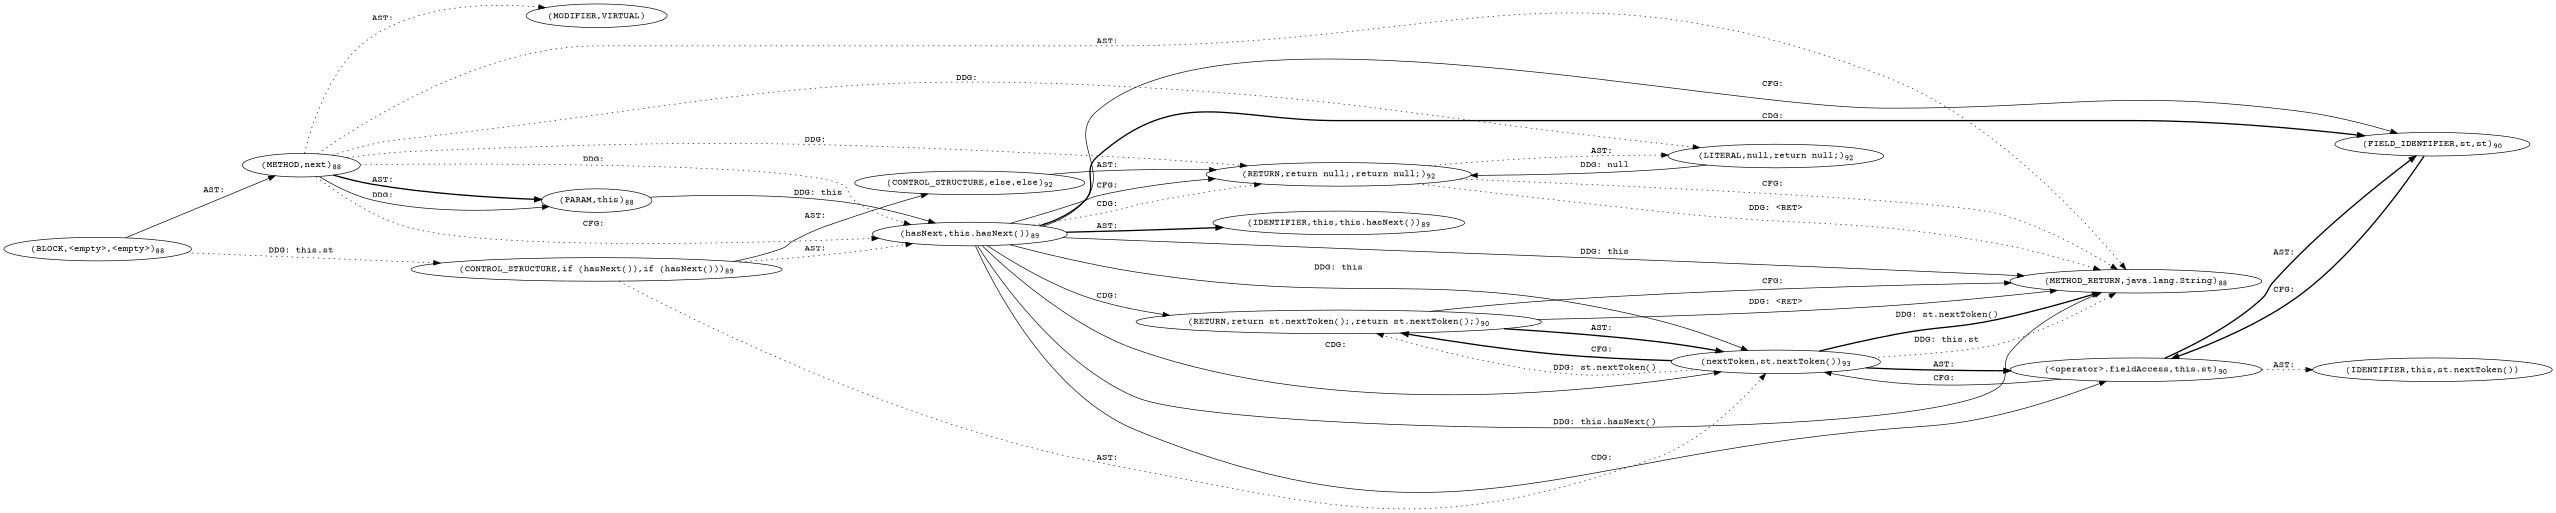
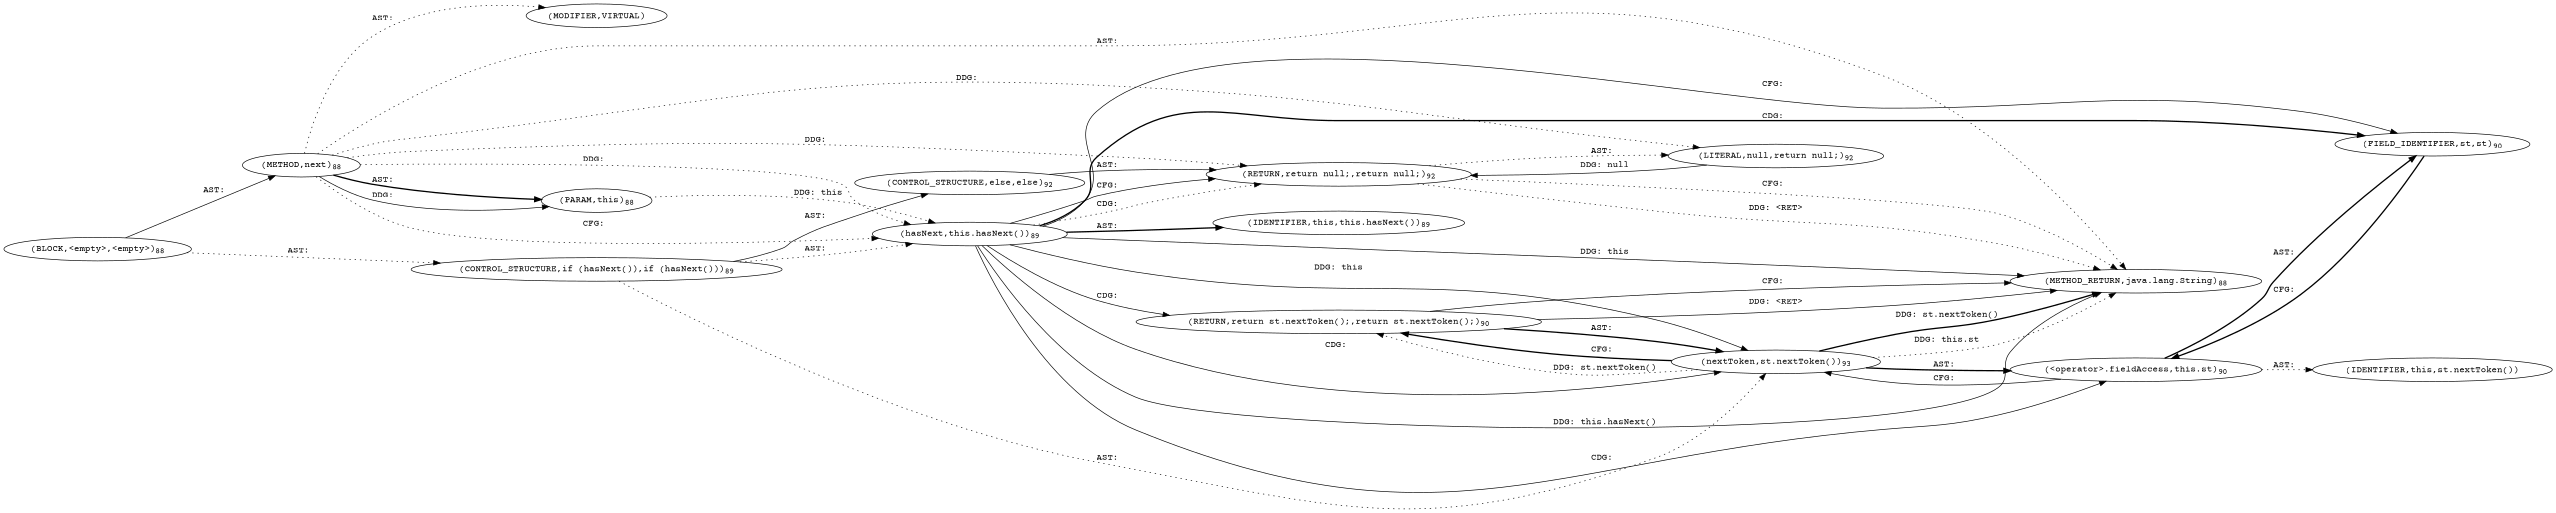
edge "(PARAM,this)" -> "(hasNext,this.hasNext())": style solid -> dotted
edge "(BLOCK,<empty>,<empty>)" -> "(CONTROL_STRUCTURE,if (hasNext()),if (hasNext()))": label "DDG: this.st" -> "AST: "
